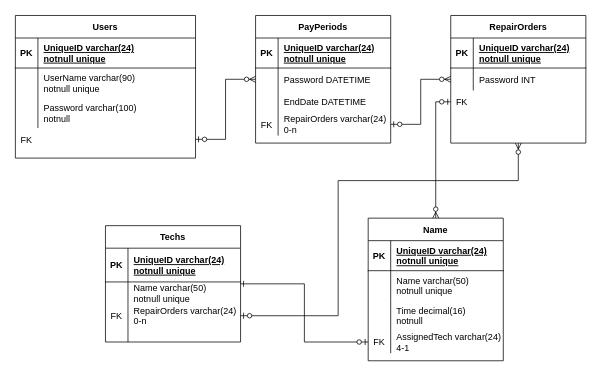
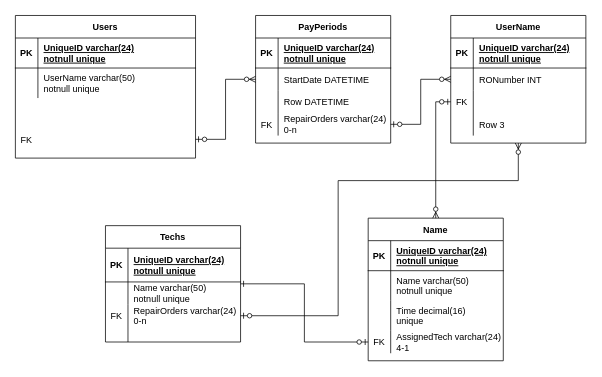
node "RepairOrders": label "RepairOrders" -> "UserName"
node "UserName varchar(90) notnull unique": label "UserName varchar(90) notnull unique" -> "UserName varchar(50) notnull unique"
node "Password DATETIME": label "Password DATETIME" -> "StartDate DATETIME"
node "Password INT": label "Password INT" -> "RONumber INT"
node "EndDate DATETIME": label "EndDate DATETIME" -> "Row DATETIME"
node "Password varchar(100) notnull": removed
node "Row 3": added
node "Time decimal(16) notnull": label "Time decimal(16) notnull" -> "Time decimal(16) unique"
